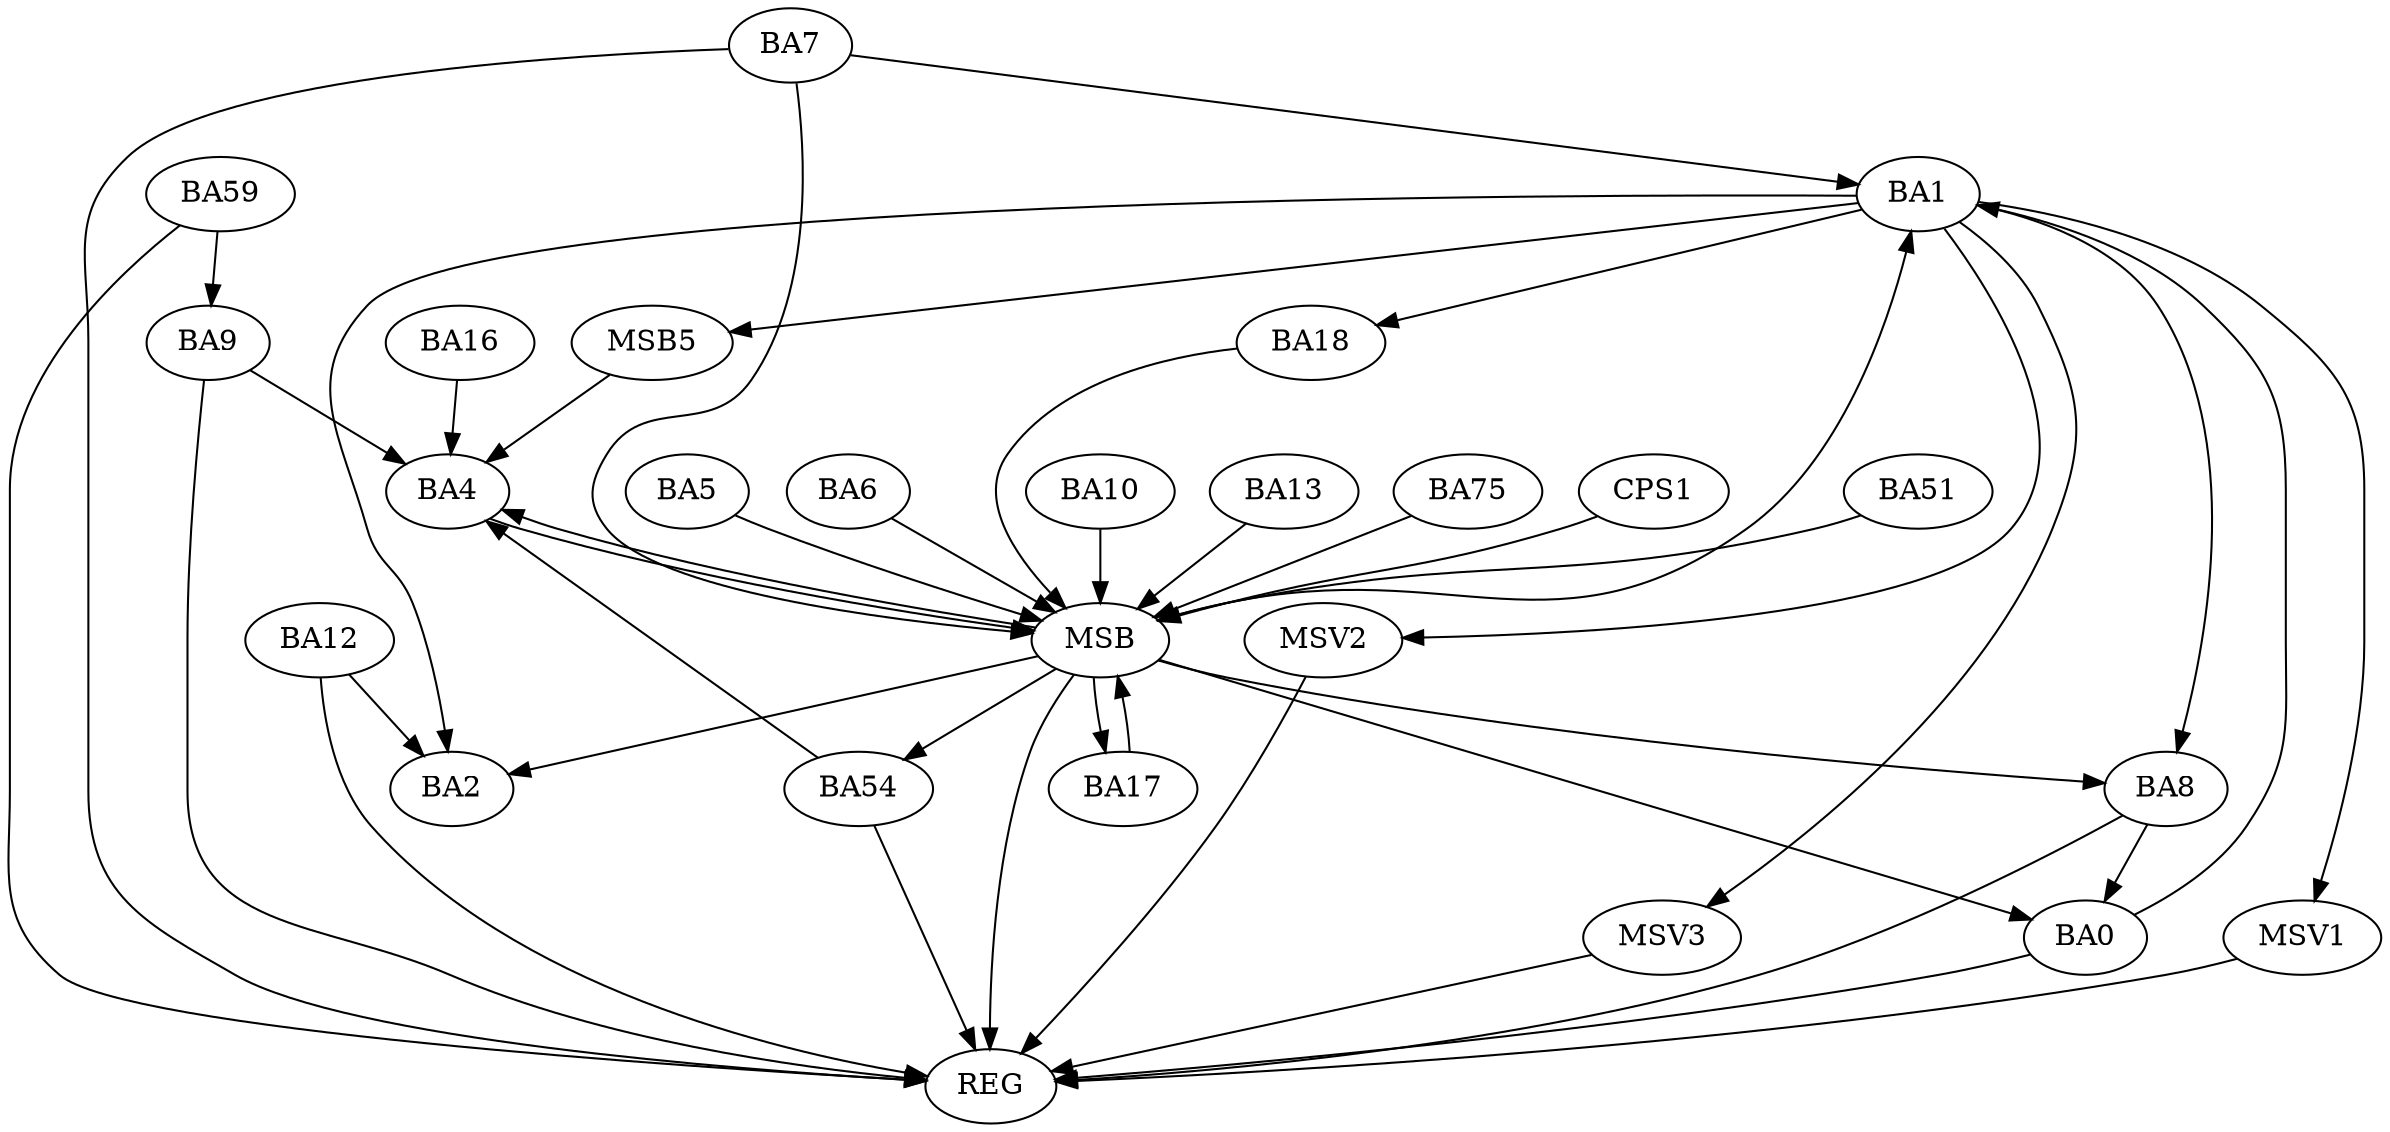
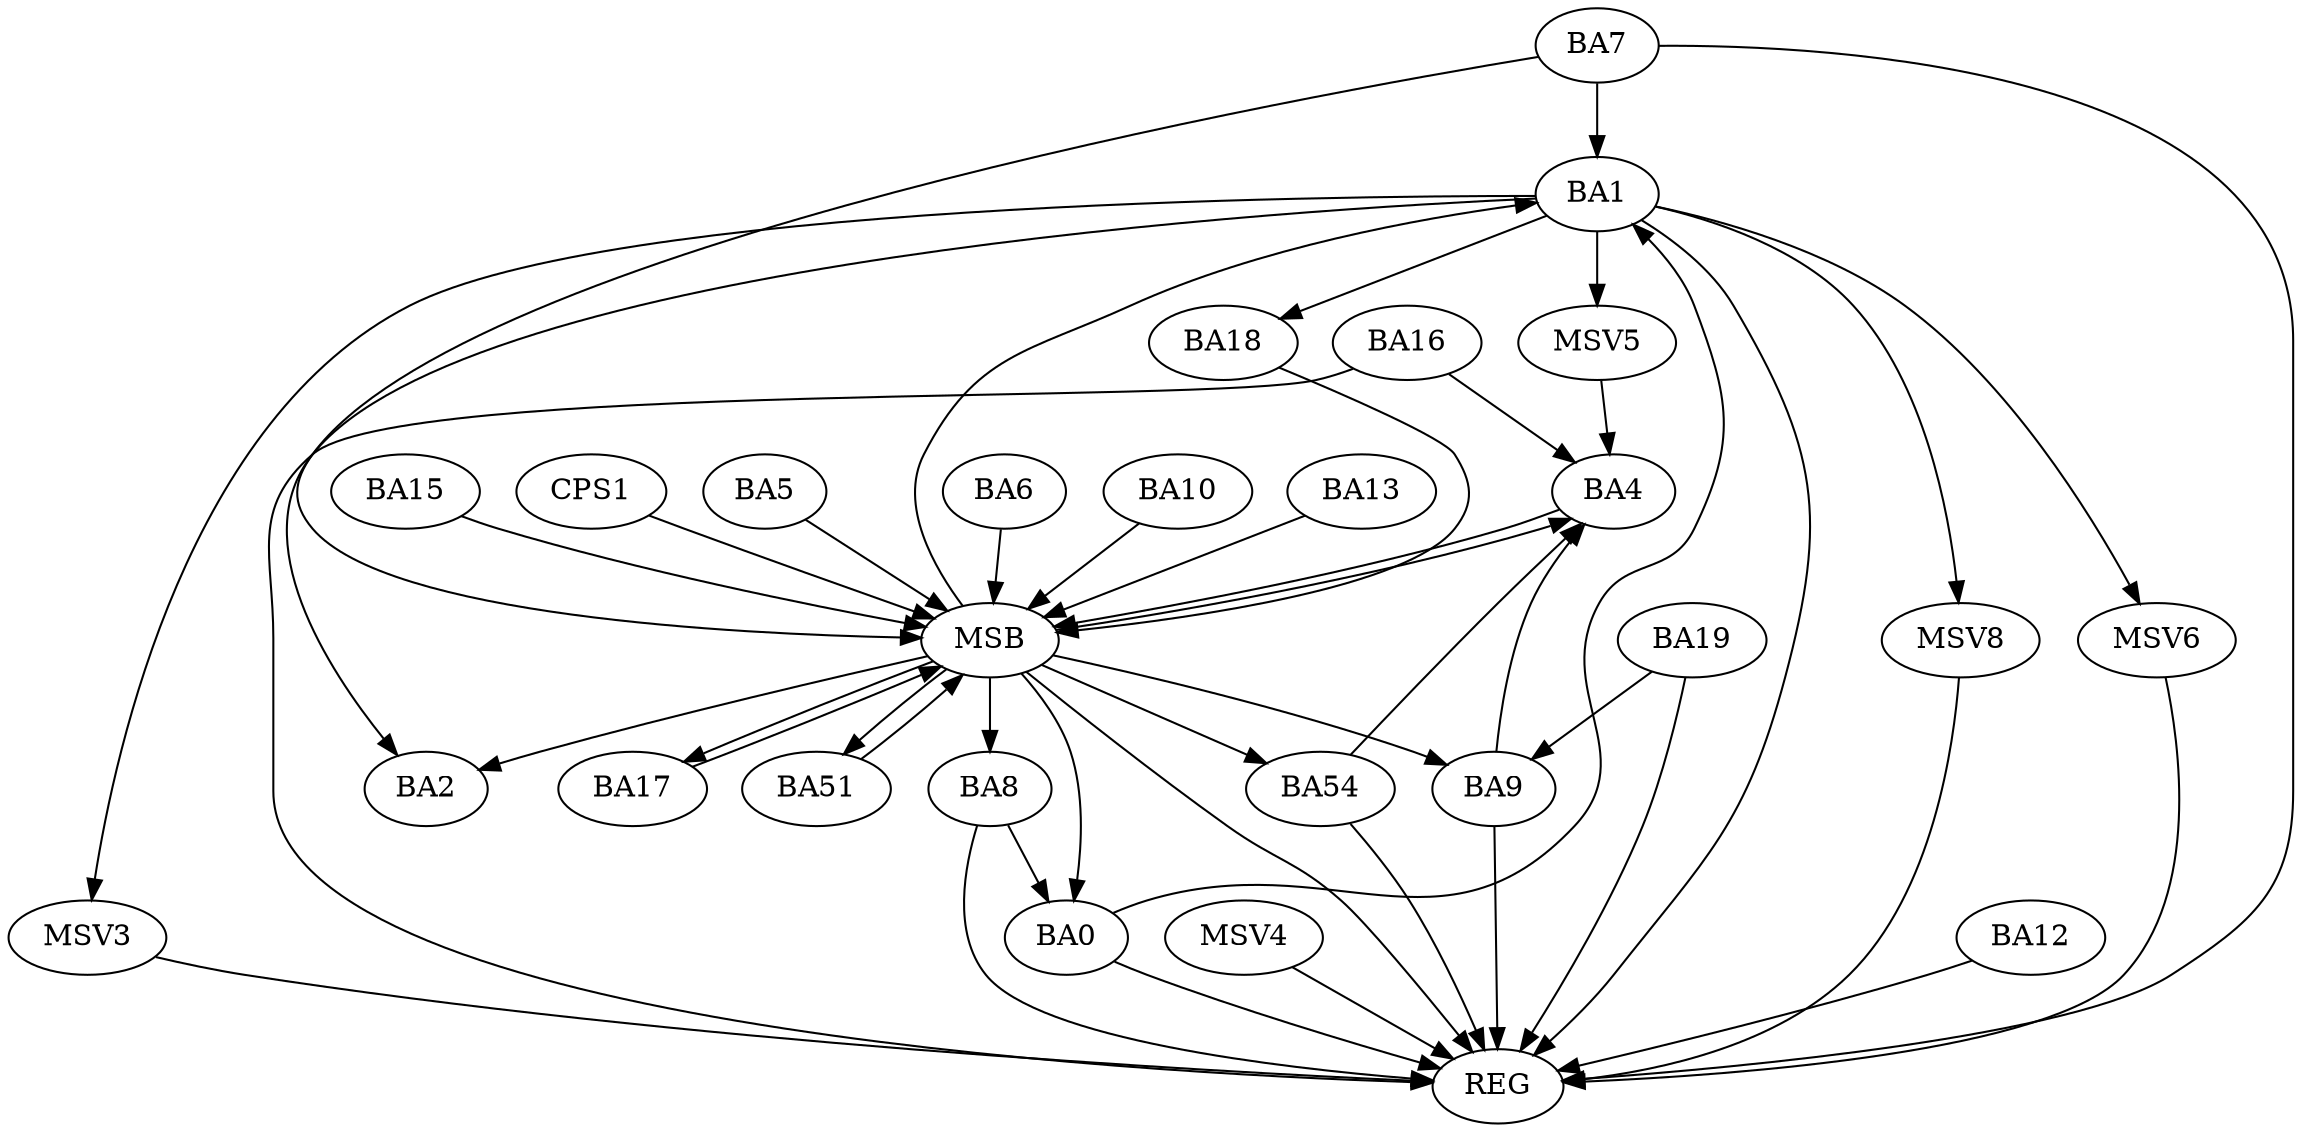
node "BA59": label "BA59" -> "BA19"
node "MSB5": label "MSB5" -> "MSV5"
edge "BA1" -> "BA8": now "BA1" -> "REG"
node "BA75": label "BA75" -> "BA15"
node "MSV2": label "MSV2" -> "MSV6"
edge "MSB" -> "BA9": added
edge "BA16" -> "REG": added
edge "MSB" -> "BA51": added
edge "BA12" -> "BA2": removed
node "MSV4": added
node "MSV1": label "MSV1" -> "MSV8"
